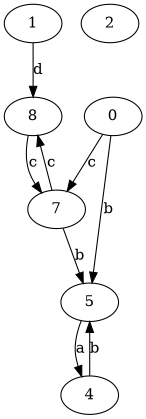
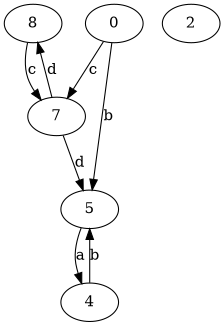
node "1": removed
edge "7" -> "8": label "c" -> "d"
edge "7" -> "5": label "b" -> "d"
